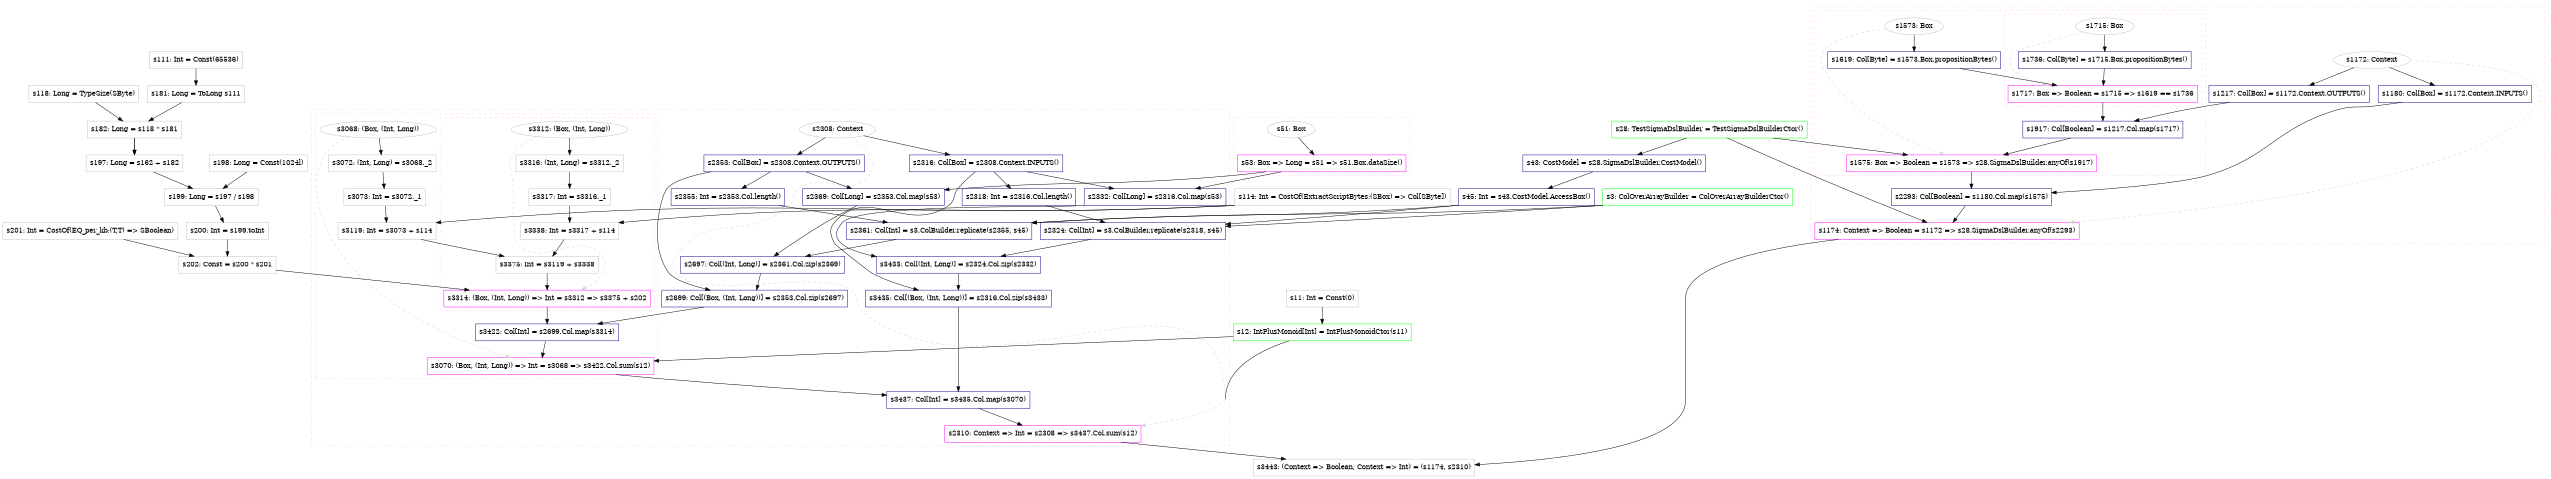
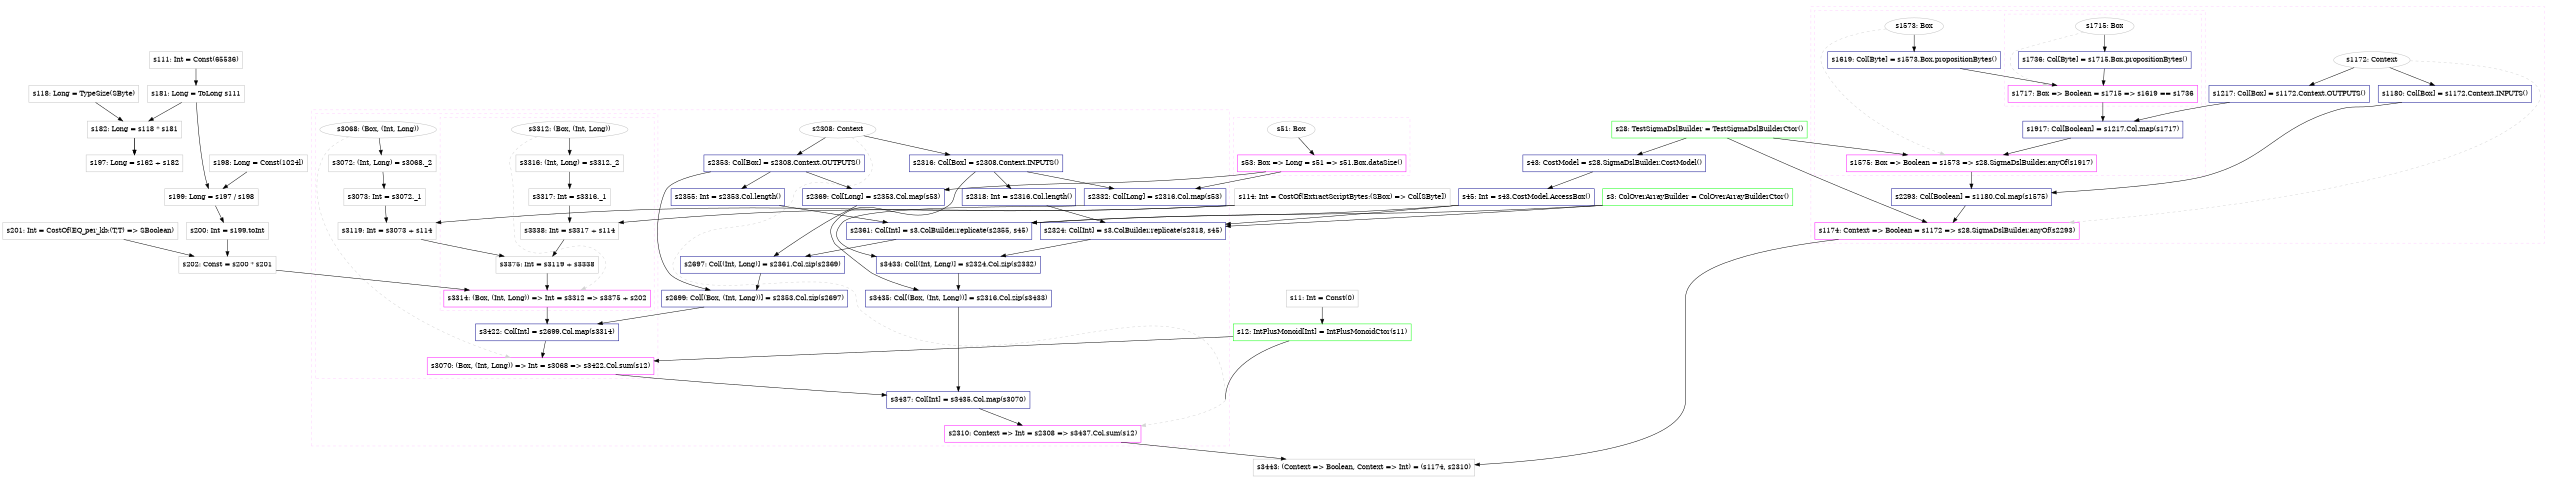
edge "s197: Long = s162 + s182" -> "s199: Long = s197 / s198": now "s181: Long = ToLong s111" -> "s199: Long = s197 / s198"
